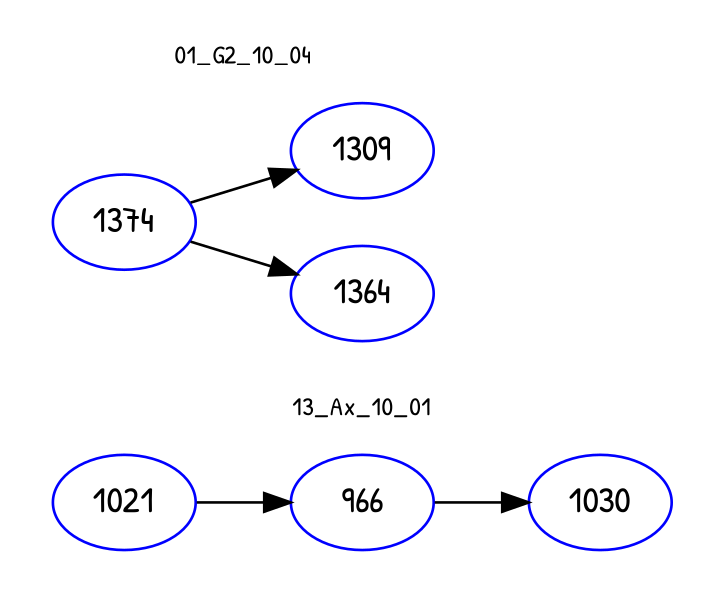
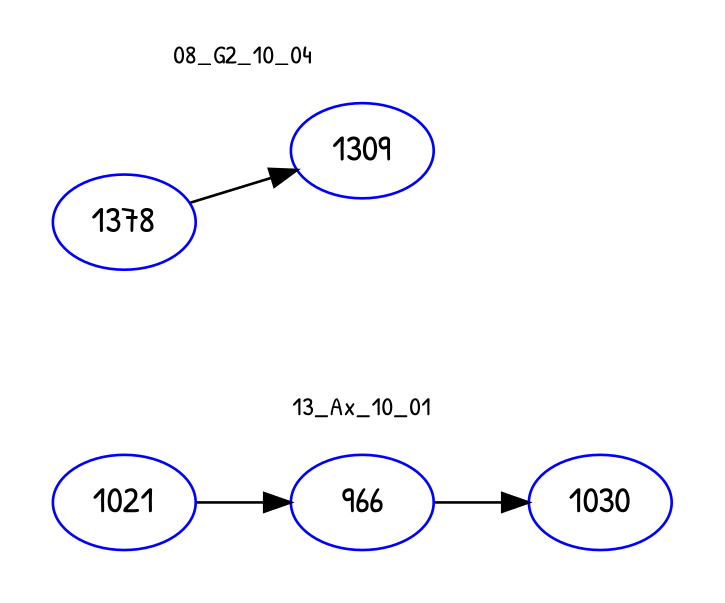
cluster "01_G2_10_04": label "01_G2_10_04" -> "08_G2_10_04"
node "1374": label "1374" -> "1378"
node "1364": removed
